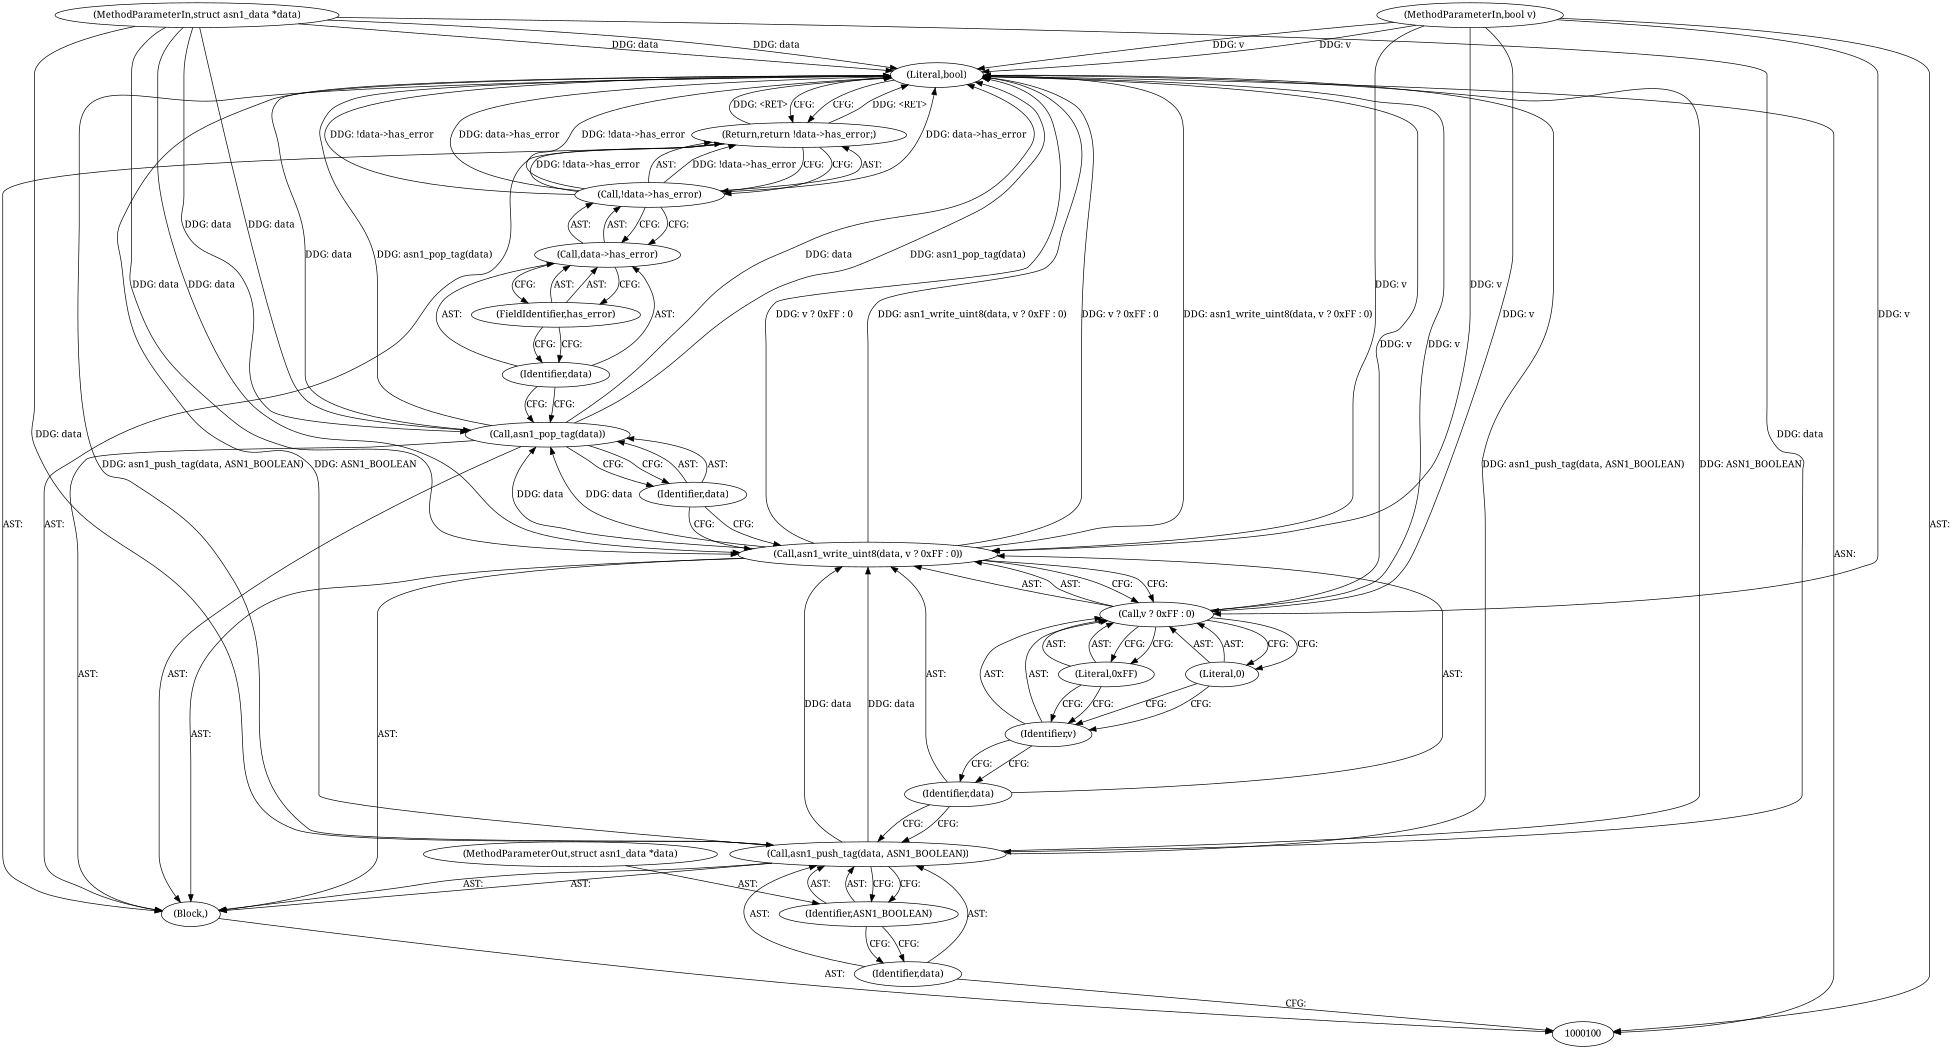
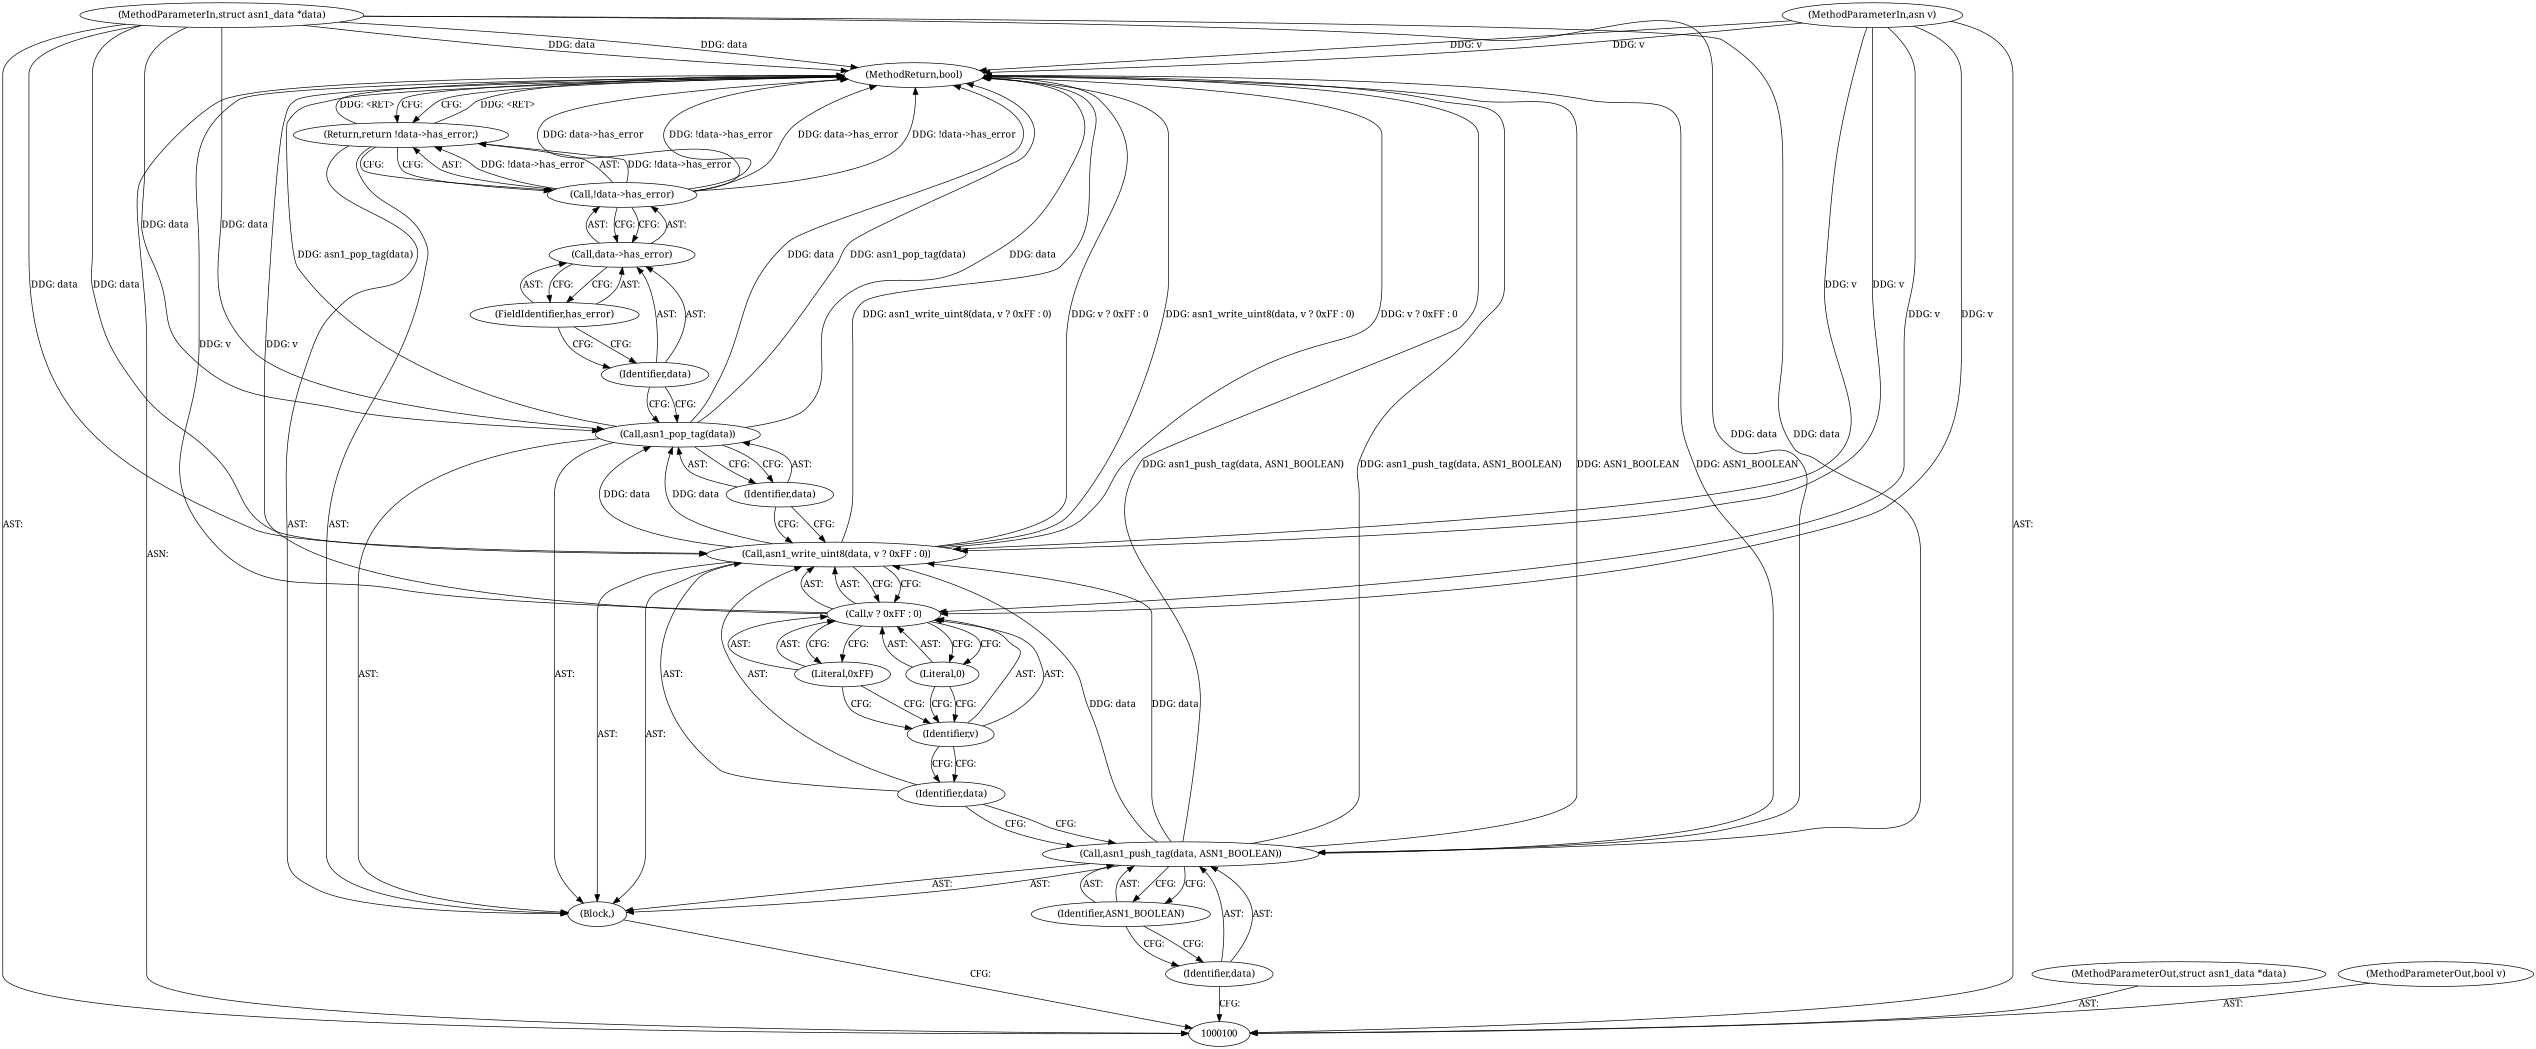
node "(MethodParameterIn,bool v)": label "(MethodParameterIn,bool v)" -> "(MethodParameterIn,asn v)"
node "(Literal,bool)": label "(Literal,bool)" -> "(MethodReturn,bool)"
edge "(MethodParameterOut,struct asn1_data *data)" -> "(Identifier,ASN1_BOOLEAN)": now "(MethodParameterOut,struct asn1_data *data)" -> "1000100"
edge "(Block,)" -> "1000100": label "AST: " -> "CFG: "
node "(MethodParameterOut,bool v)": added
edge "(MethodParameterIn,struct asn1_data *data)" -> "1000100": added, label "AST:"
